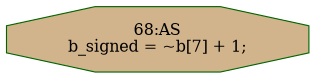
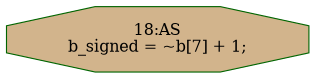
node "68:AS b_signed = ~b[7] + 1;": label "68:AS b_signed = ~b[7] + 1;" -> "18:AS b_signed = ~b[7] + 1;"
